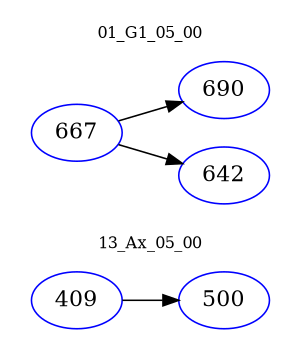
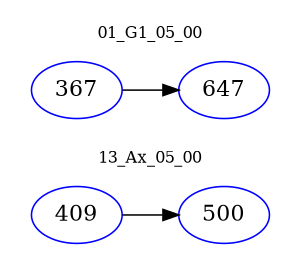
node "690": removed
node "667": label "667" -> "367"
node "642": label "642" -> "647"
